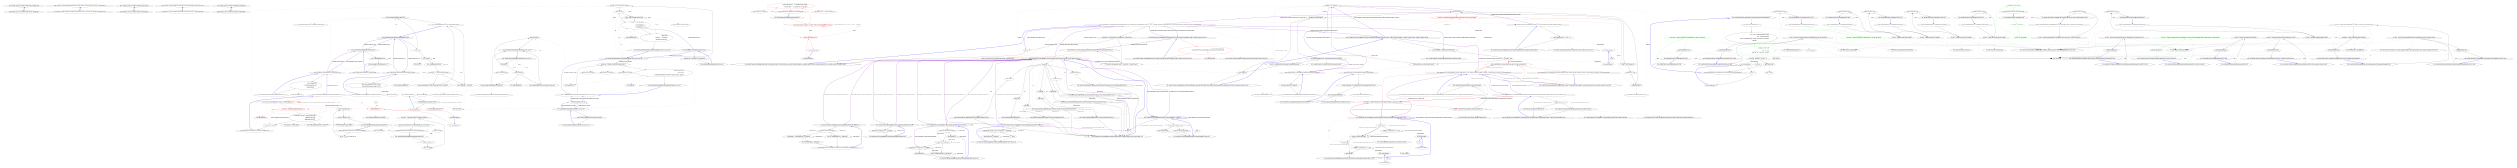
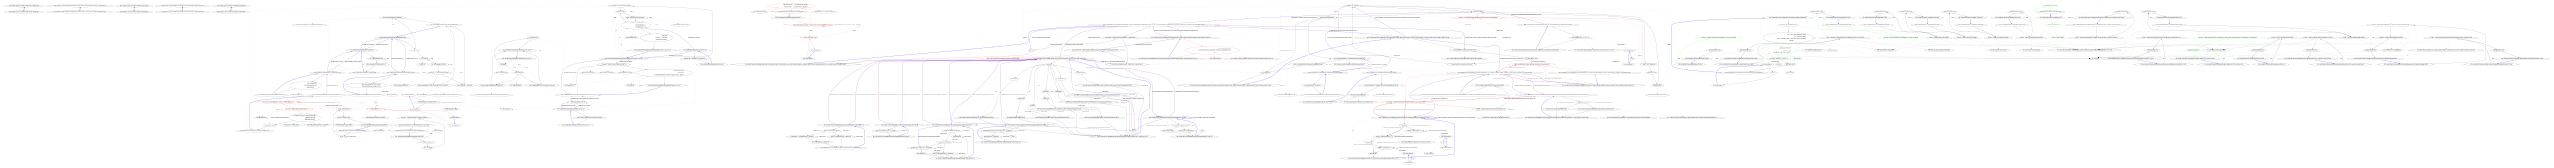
node "var return = false": label "var return = false" -> "var firstValueFound = false"
